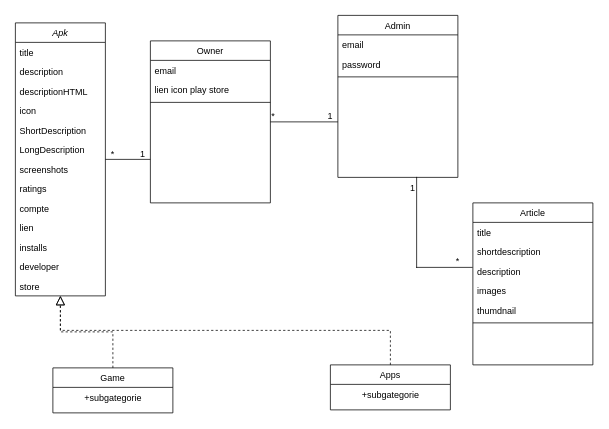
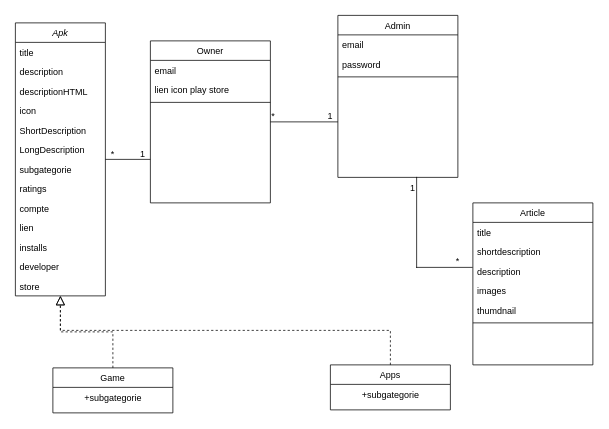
node "screenshots": label "screenshots" -> "subgategorie"
